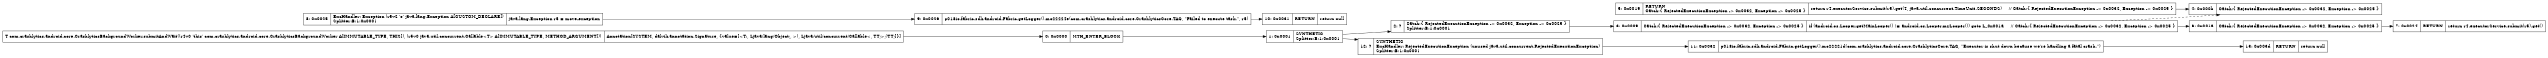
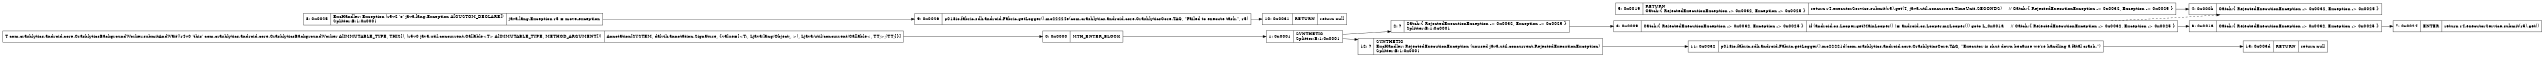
node "7: 0x0024": text "RETURN" -> "ENTER"
